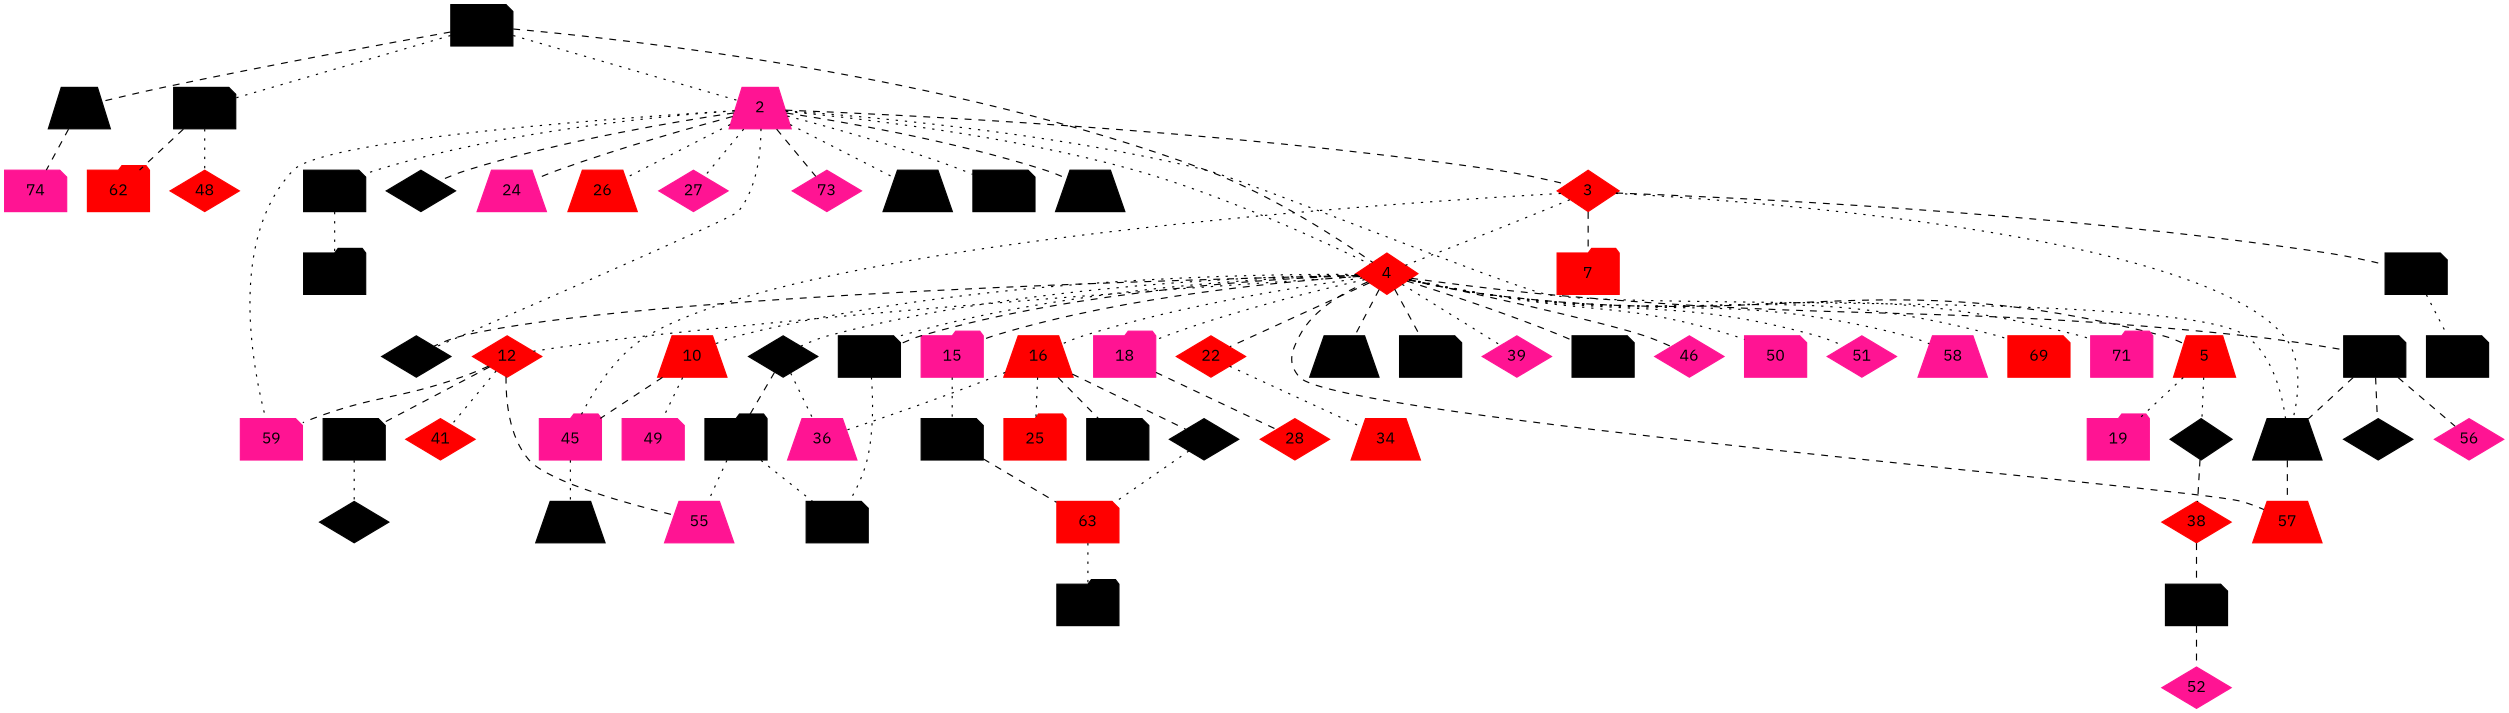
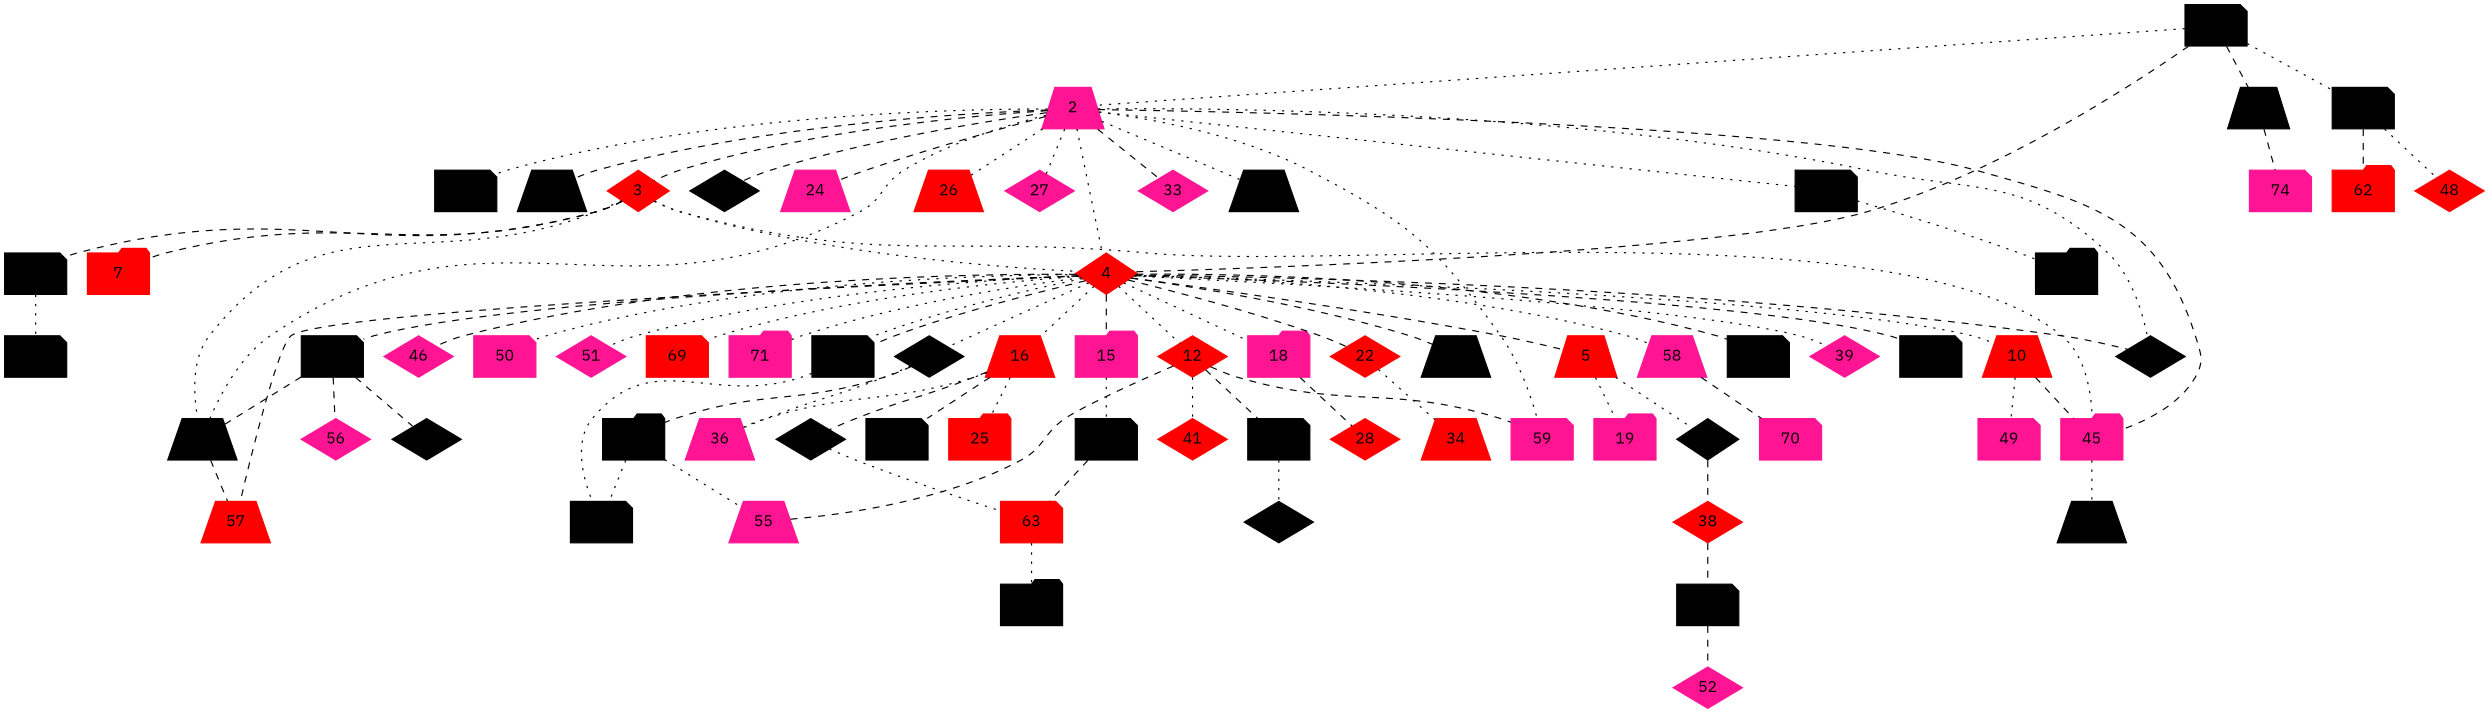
edge "2" -- "45": added
node "73": label "73" -> "33"
node "70": added
